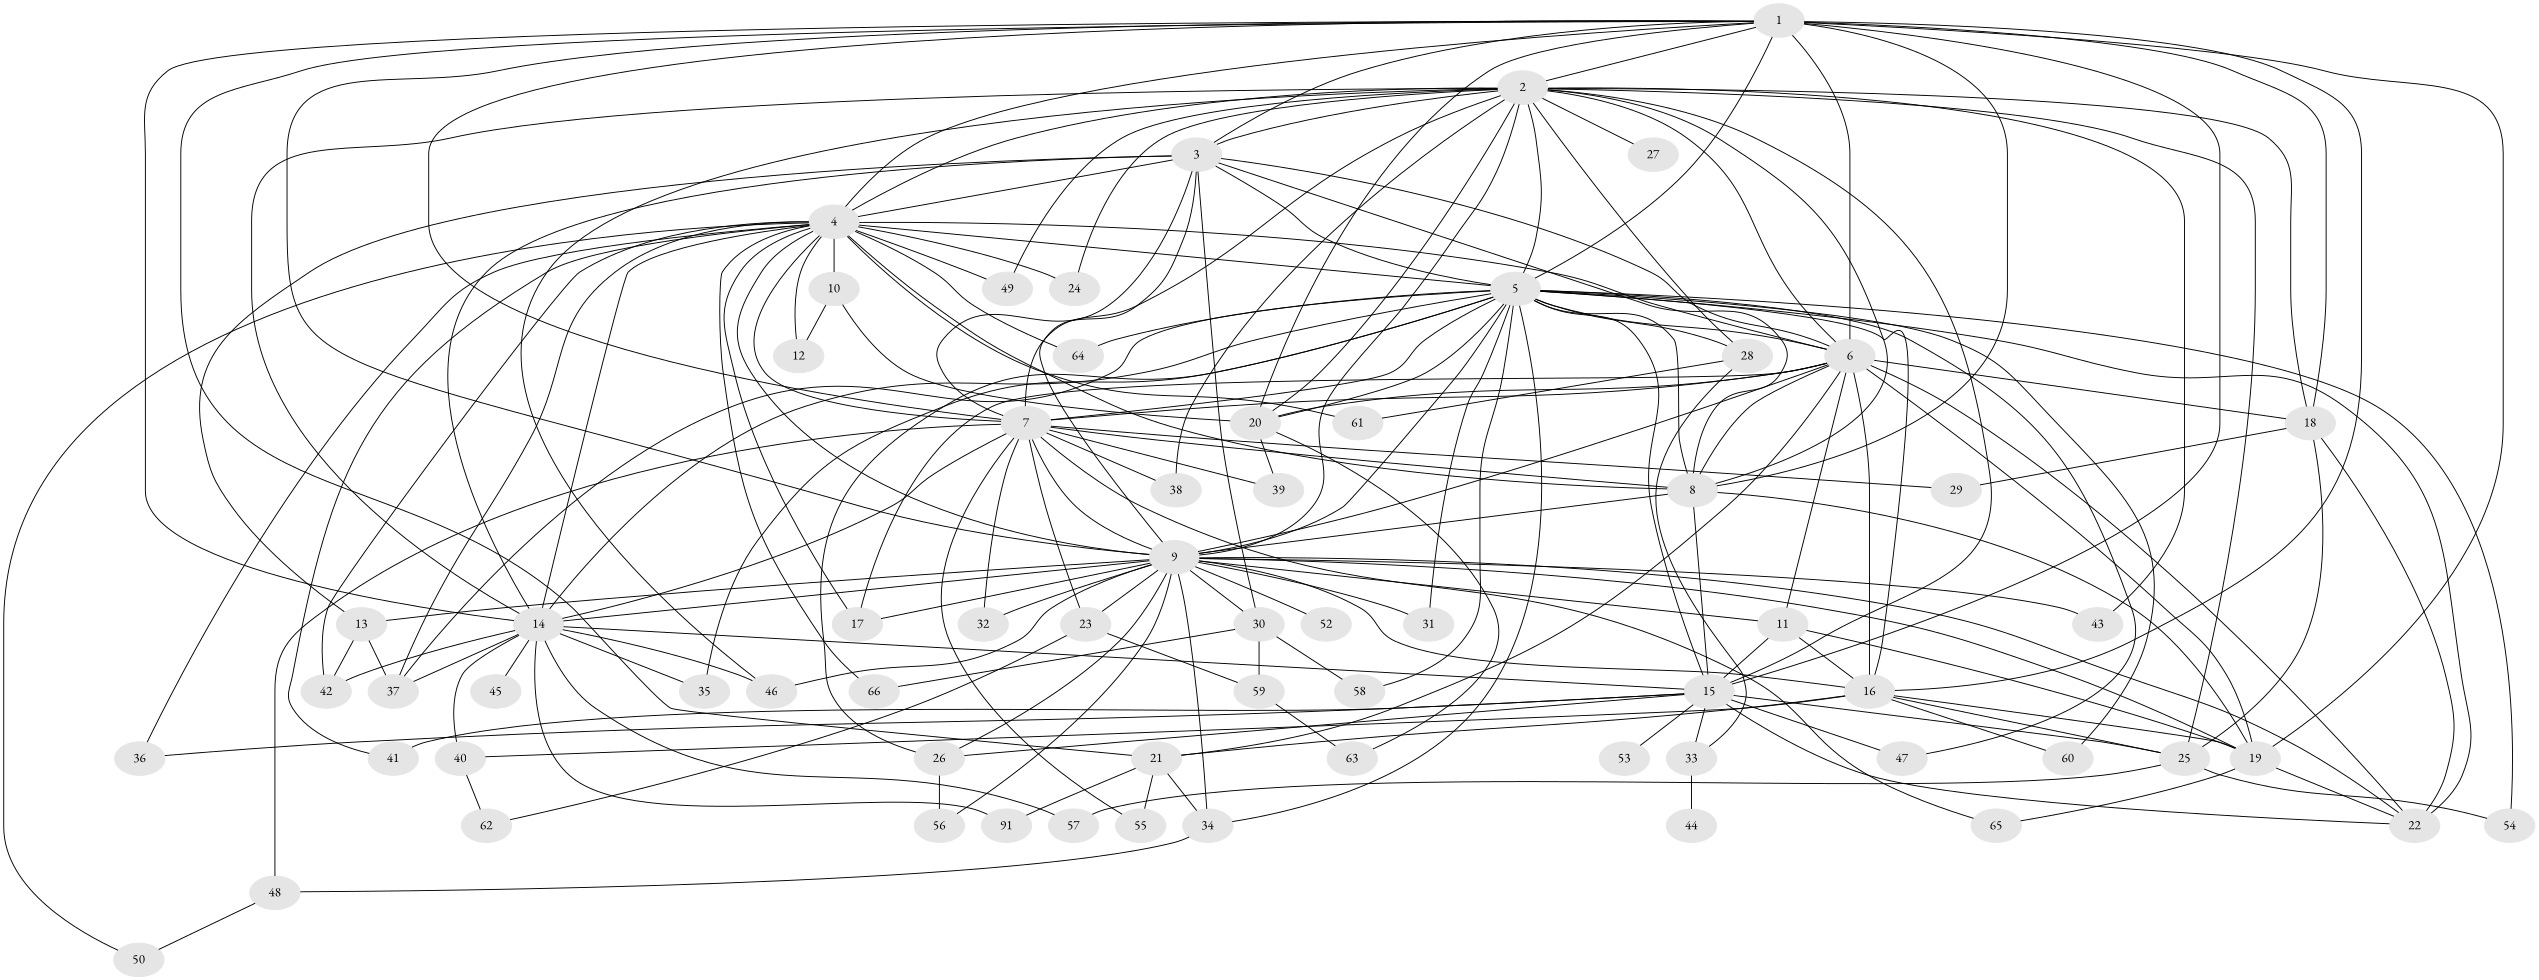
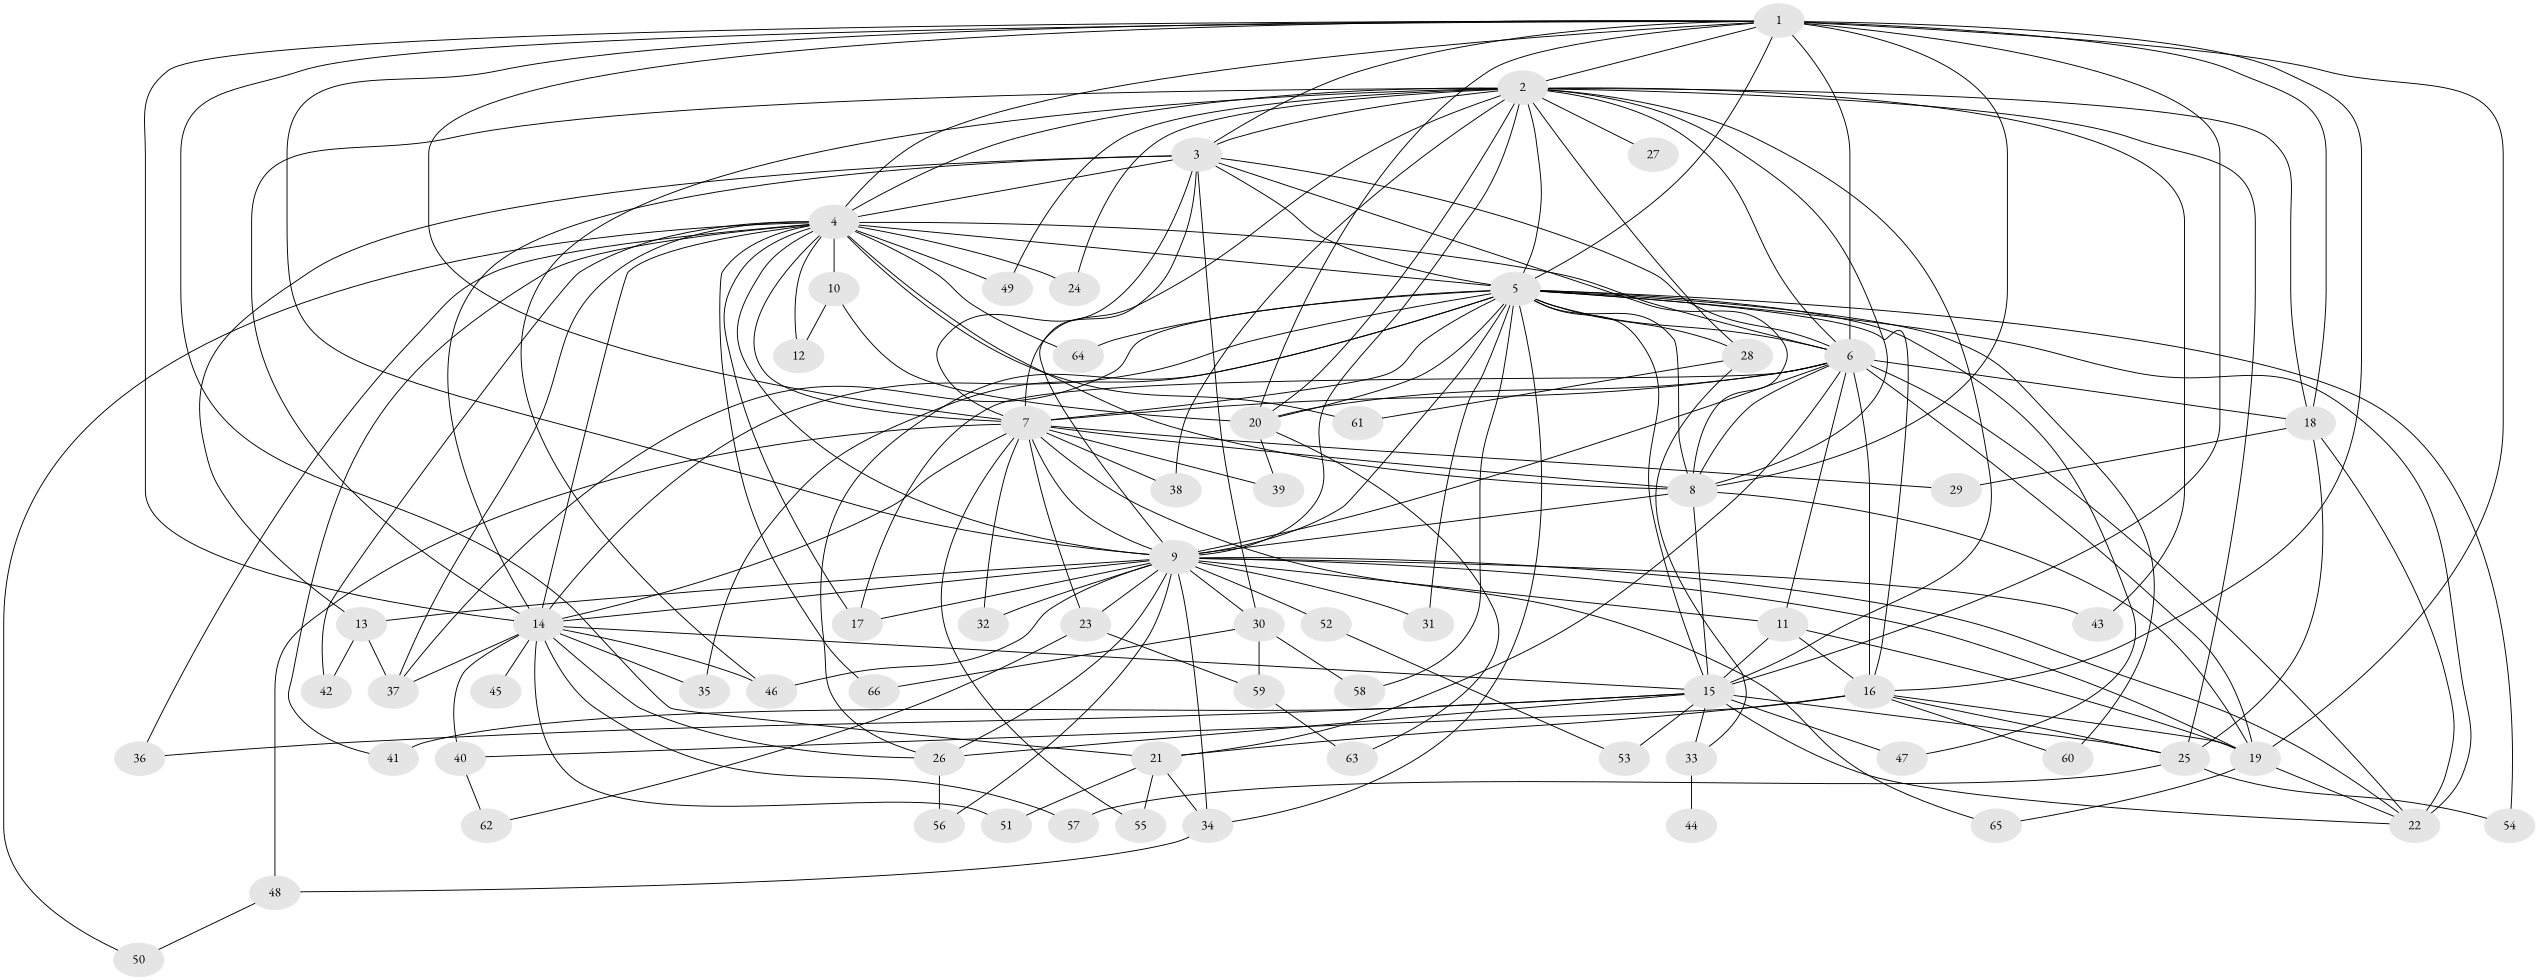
edge "14" -- "42": now "14" -- "26"
edge "9" -- "16": removed
edge "52" -- "53": added
node "91": label "91" -> "51"
